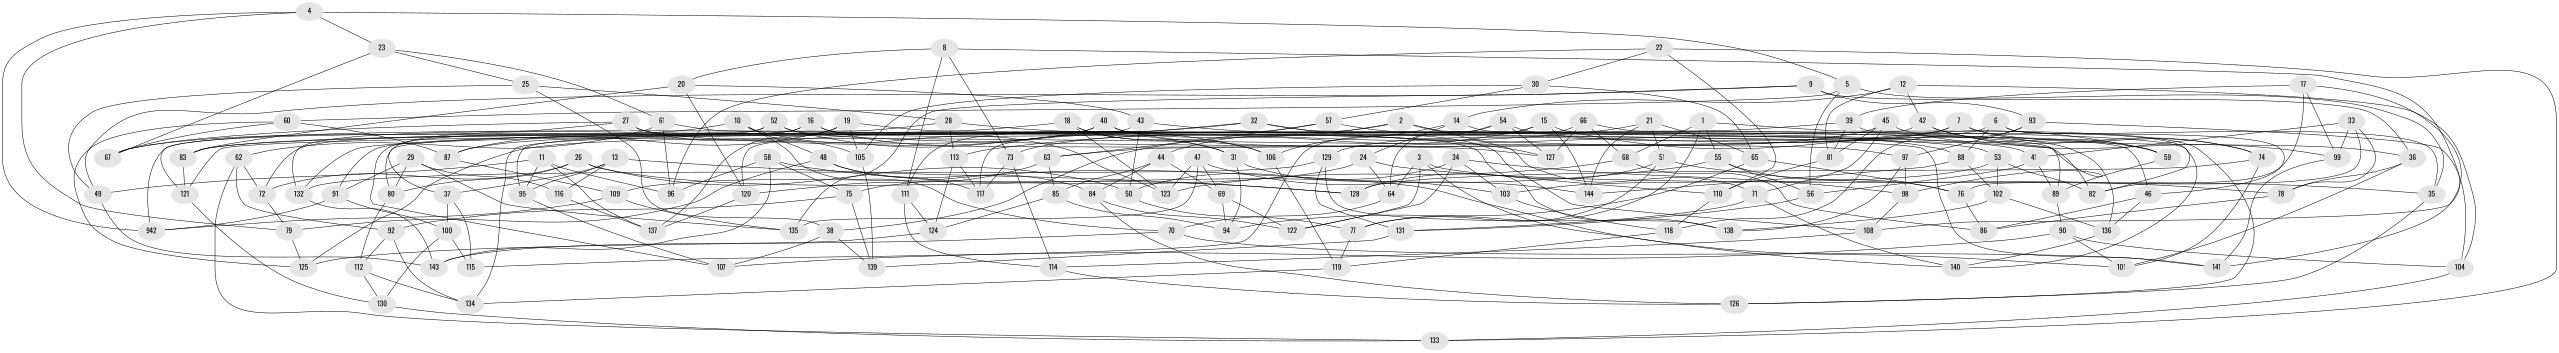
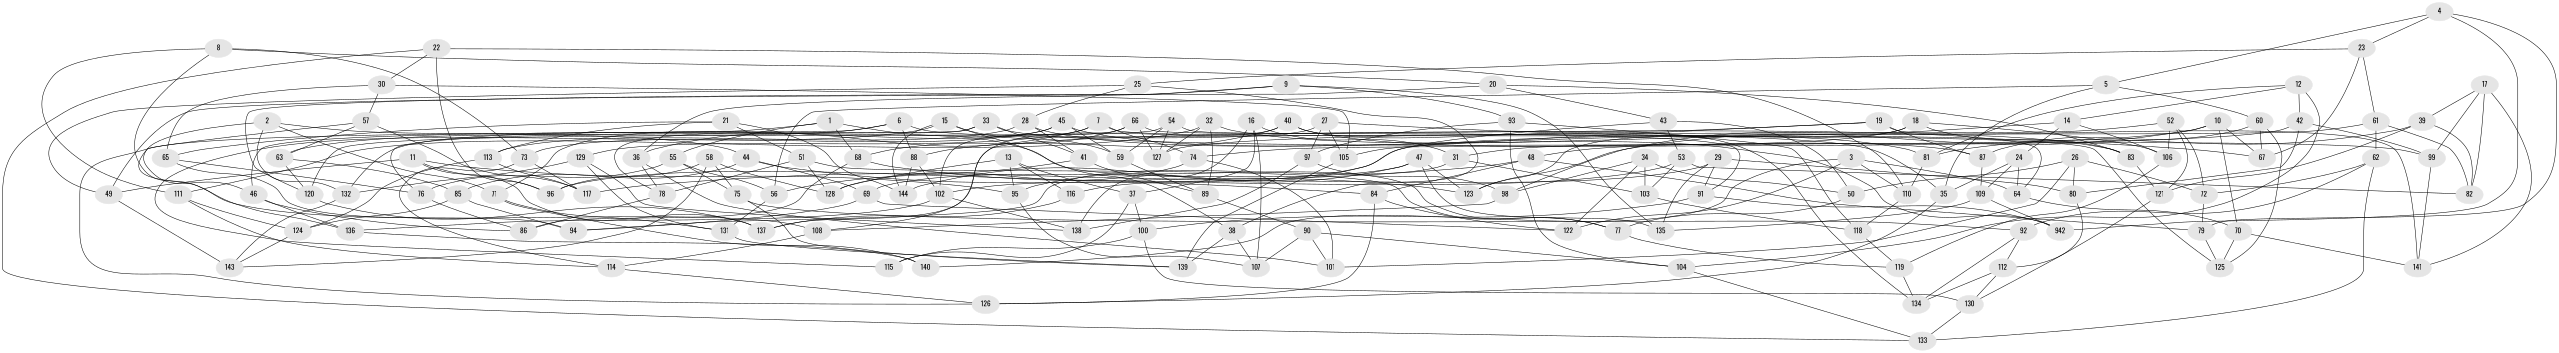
edge "66" -- "140": now "66" -- "102"
